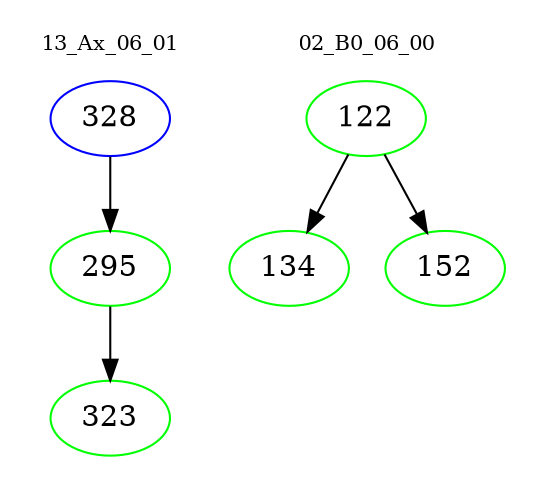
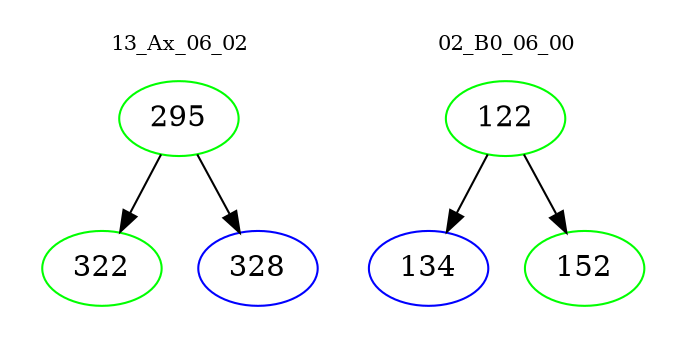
cluster "13_Ax_06_01": label "13_Ax_06_01" -> "13_Ax_06_02"
edge "328" -> "295": reversed
node "134": color green -> blue
node "323": label "323" -> "322"
